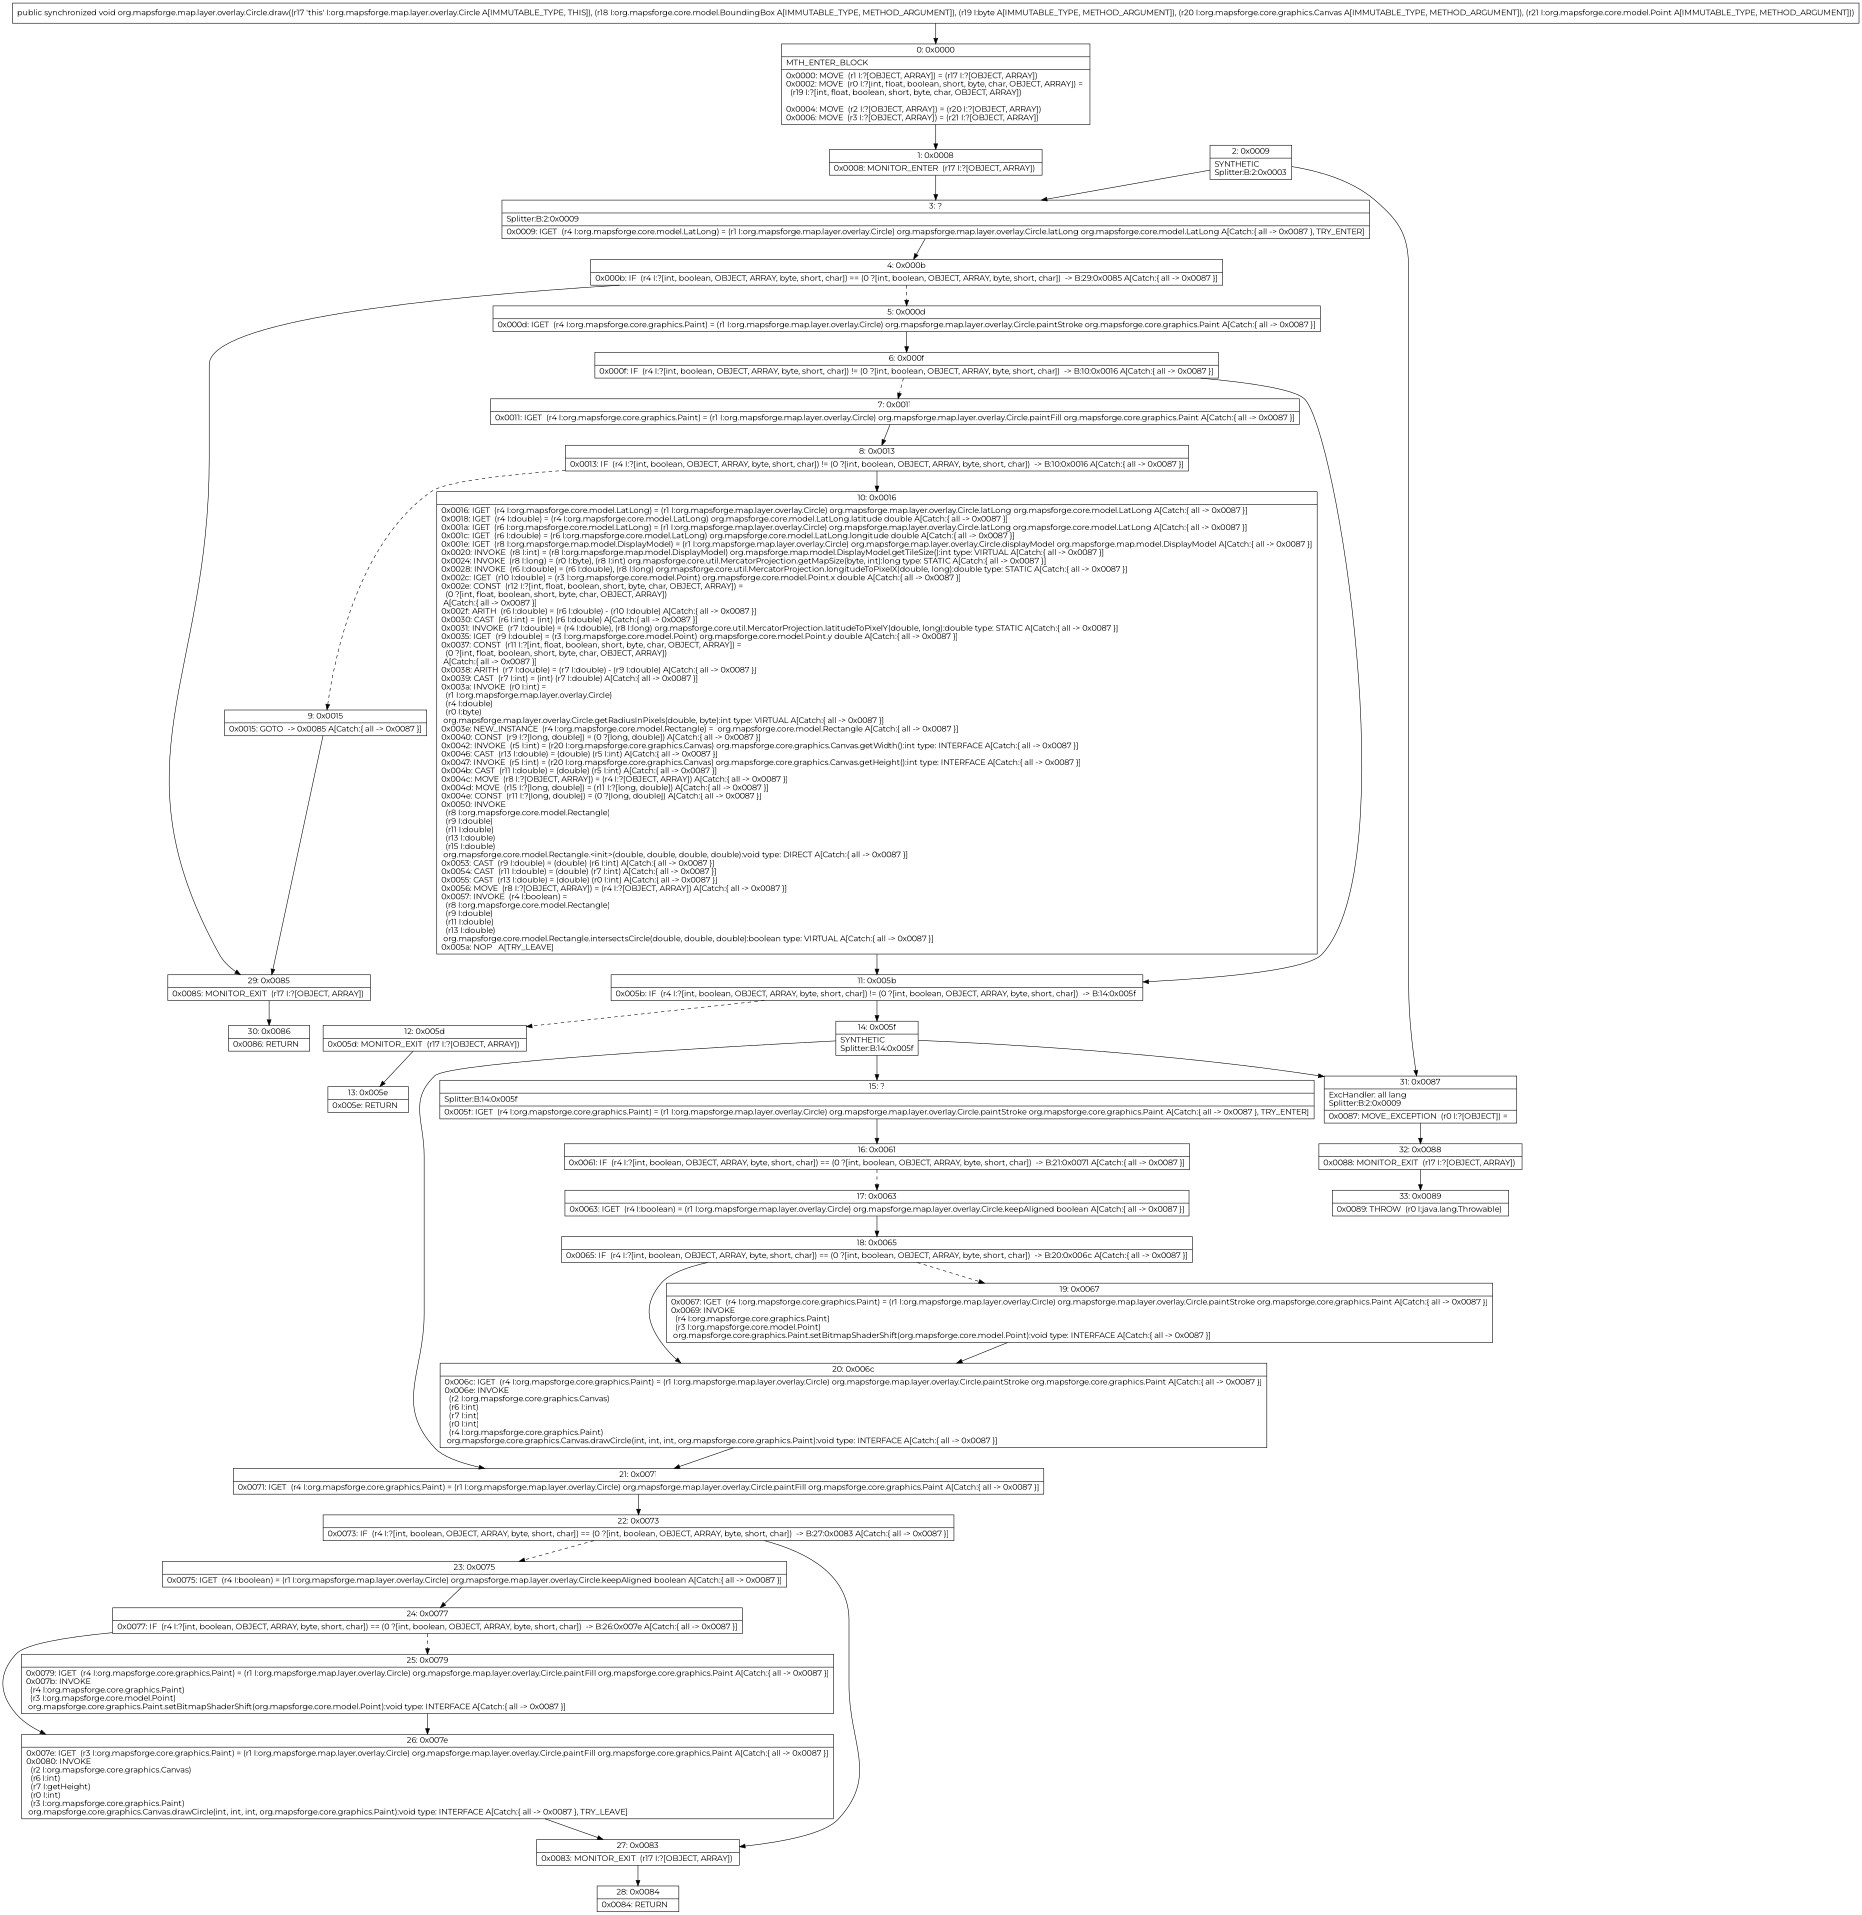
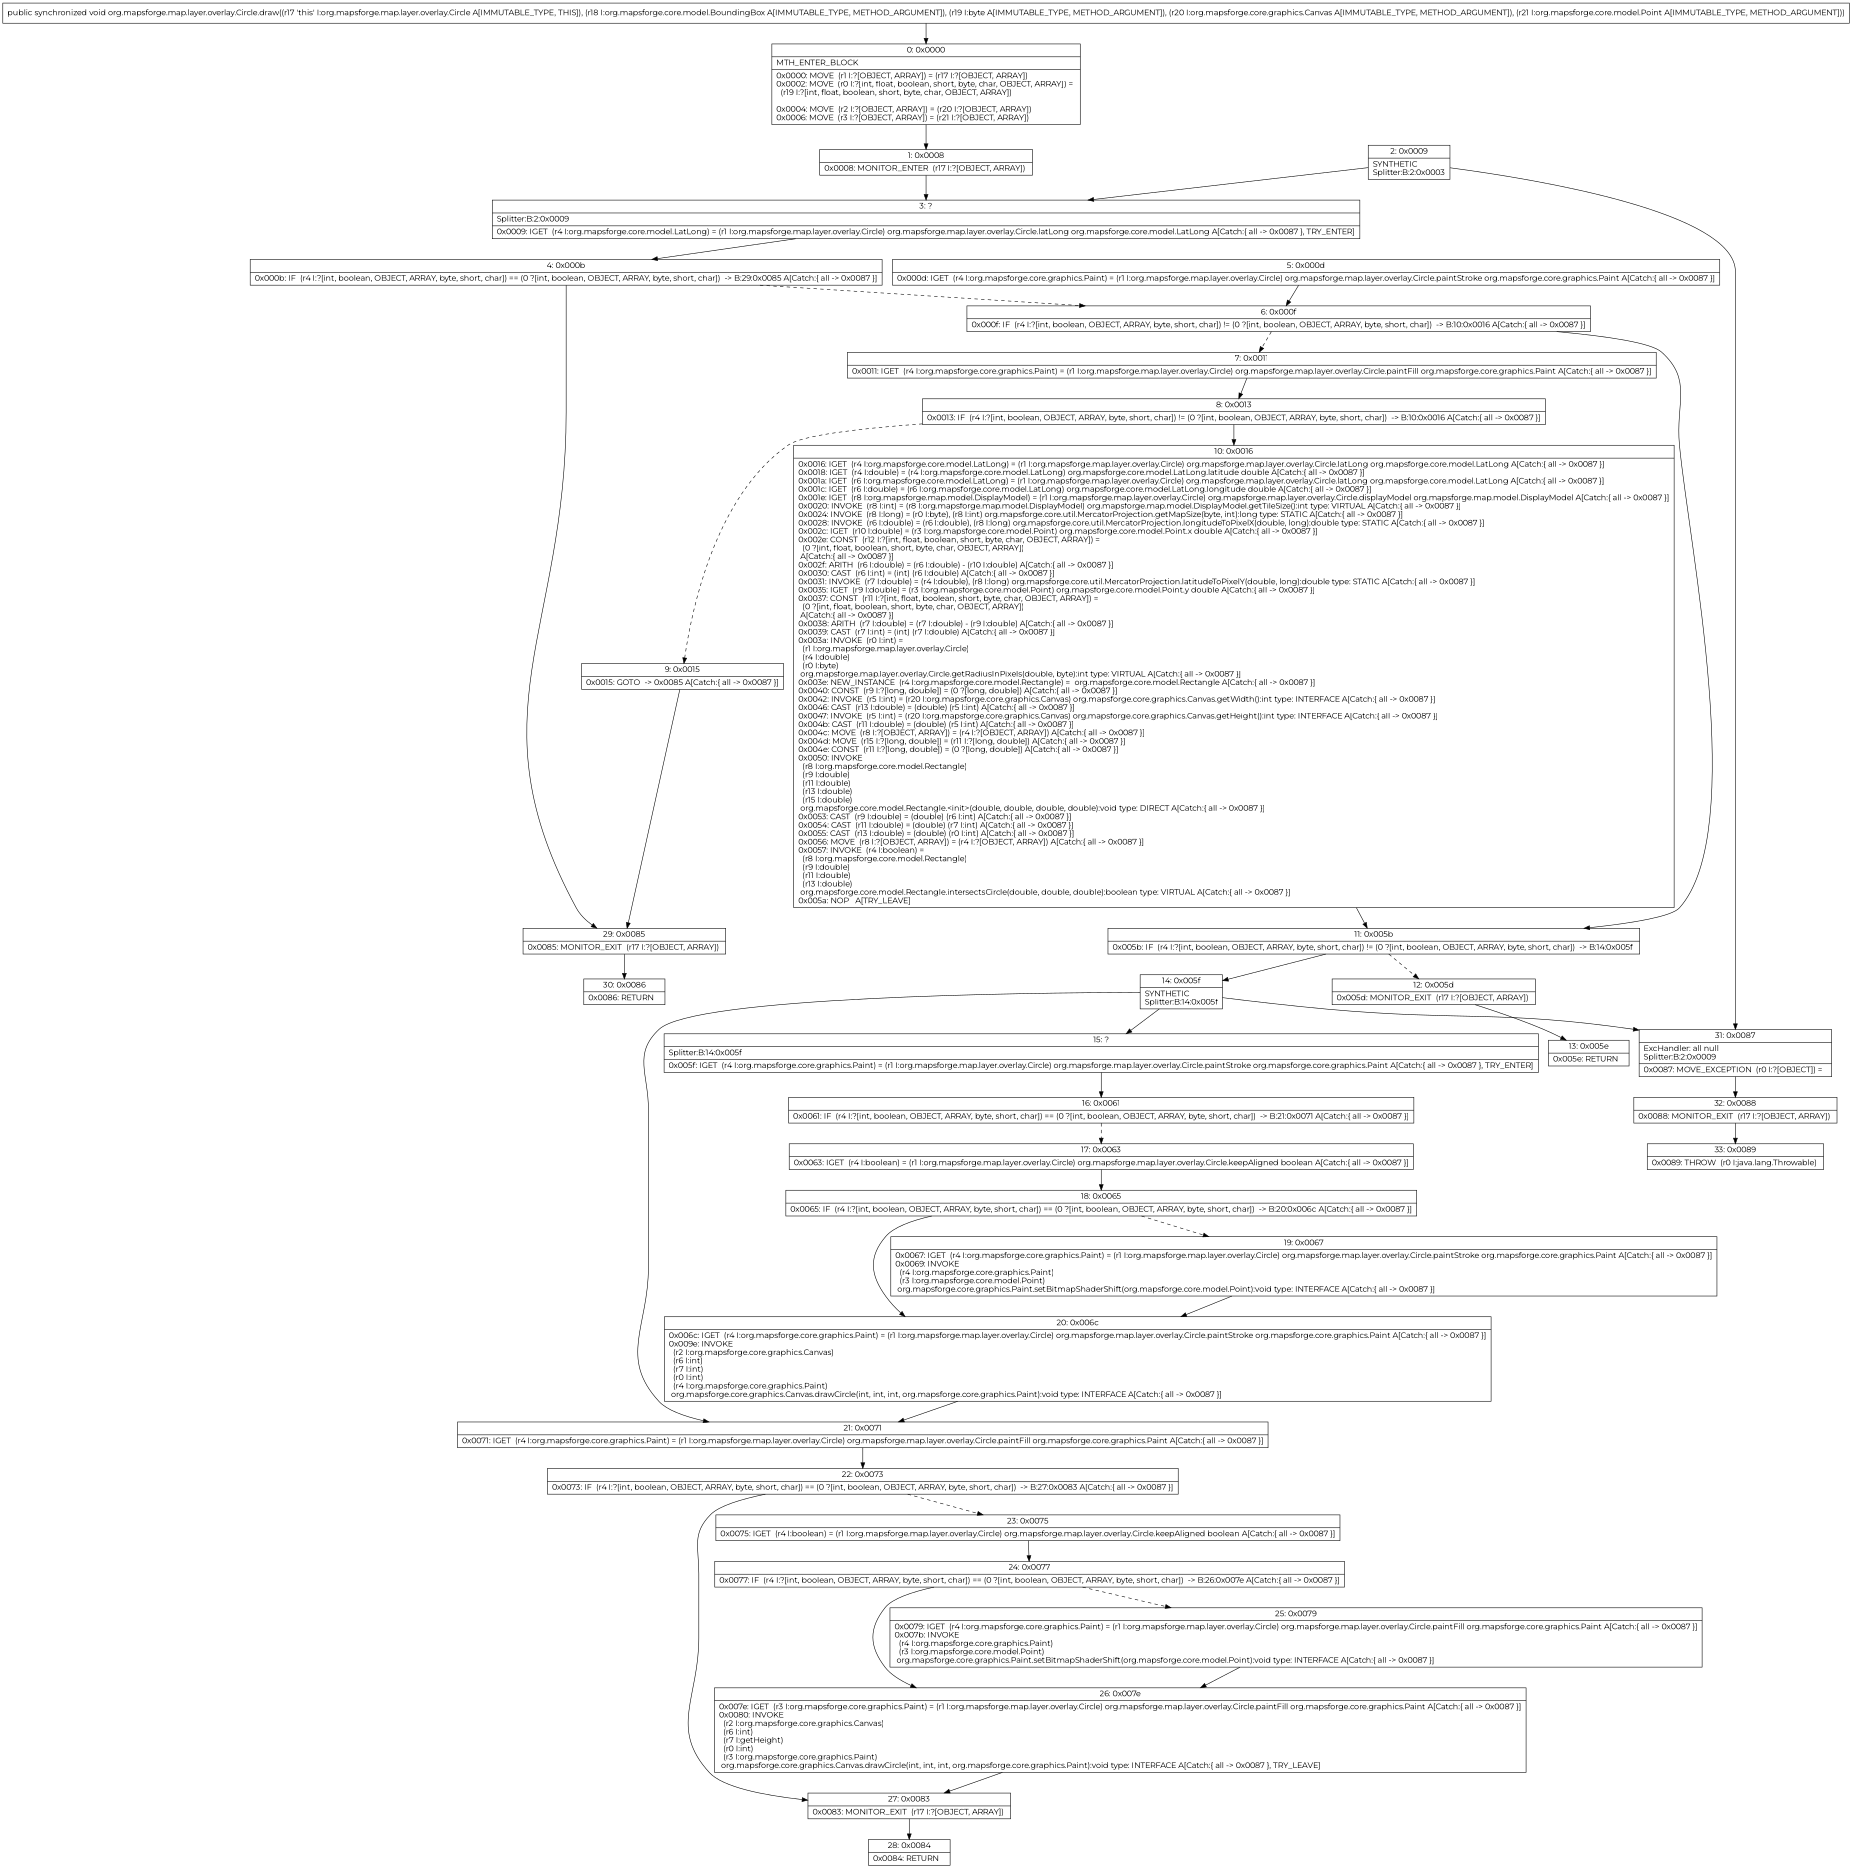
edge "4: 0x000b" -> "5: 0x000d": now "4: 0x000b" -> "6: 0x000f"
node "31: 0x0087": text "ExcHandler: all lang" -> "ExcHandler: all null"
node "20: 0x006c": text "0x006e: INVOKE" -> "0x009e: INVOKE"
